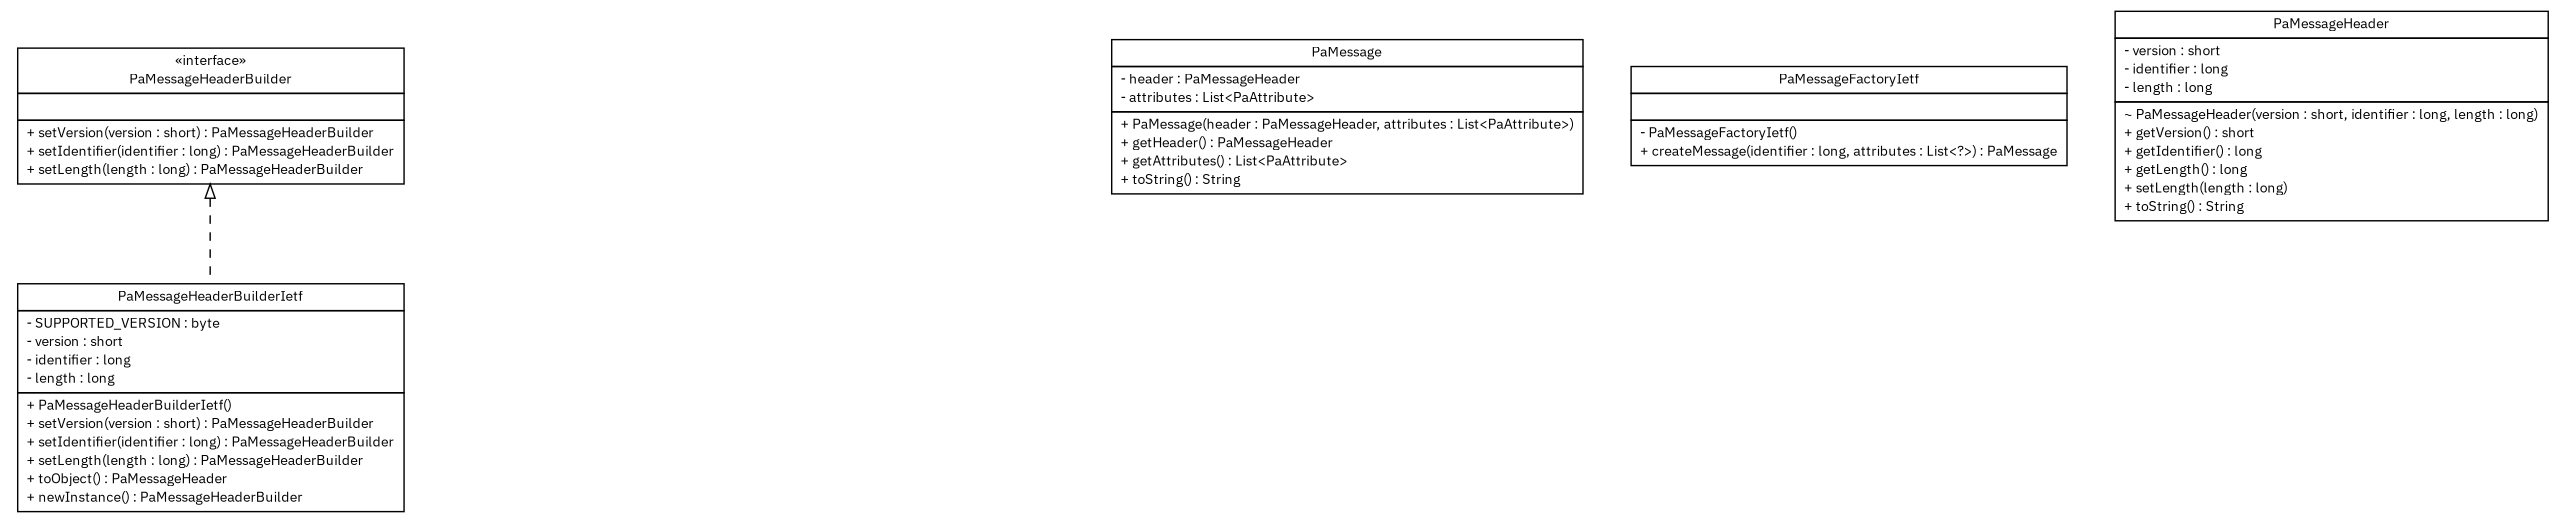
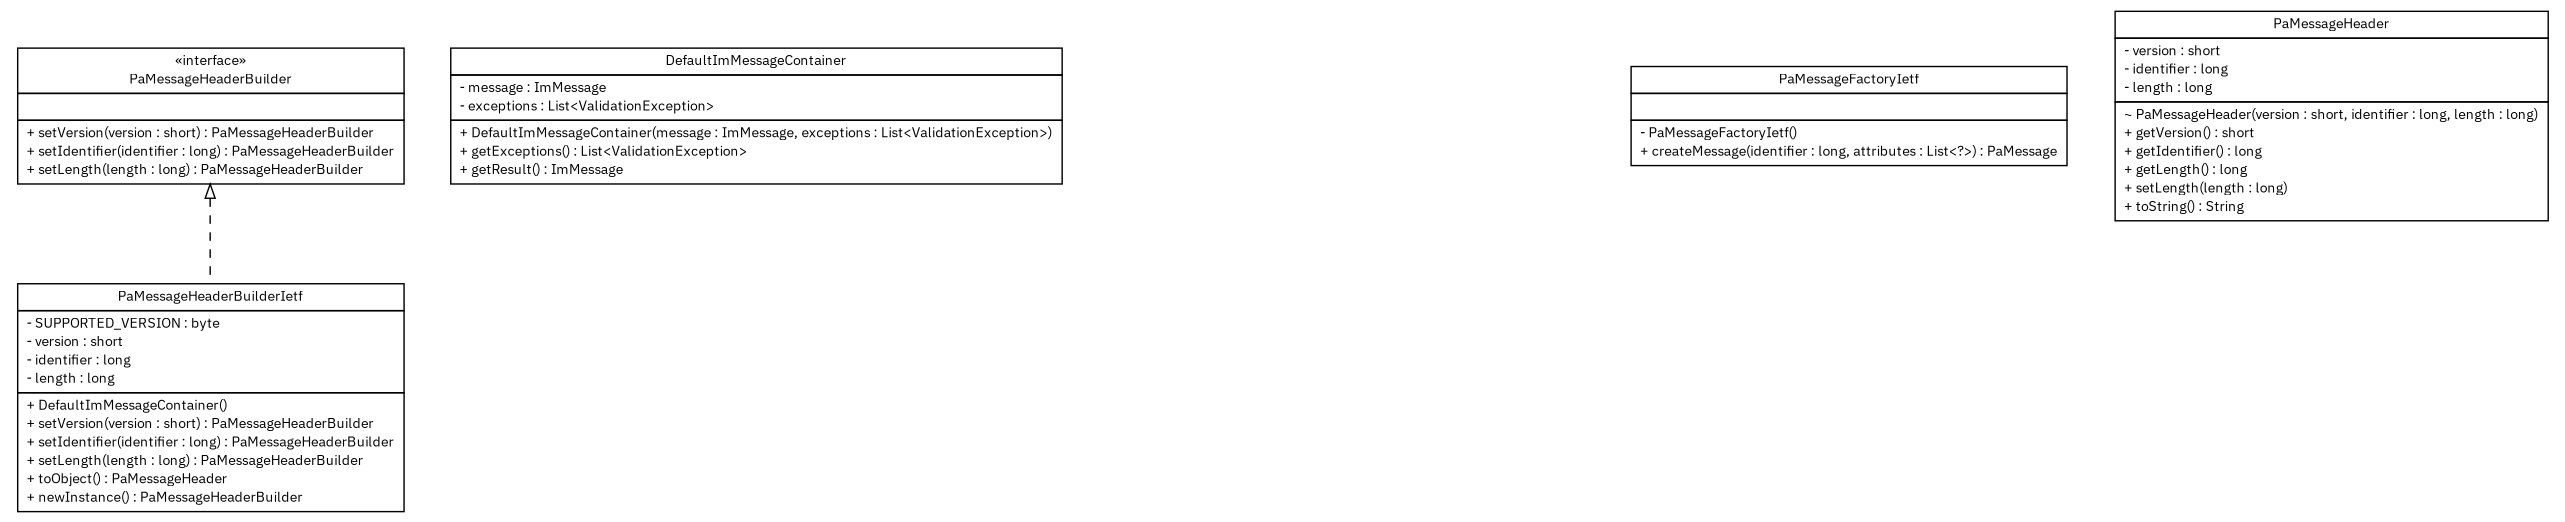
node "DefaultImMessageContainer": added
node "PaMessage": removed
node "PaMessageHeaderBuilderIetf": text "+ PaMessageHeaderBuilderIetf()" -> "+ DefaultImMessageContainer()"
